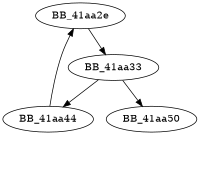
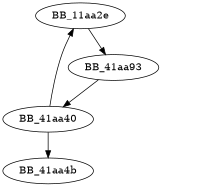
node "BB_41aa2e": label "BB_41aa2e" -> "BB_11aa2e"
node "BB_41aa33": label "BB_41aa33" -> "BB_41aa93"
node "BB_41aa44": label "BB_41aa44" -> "BB_41aa40"
node "BB_41aa50": removed
node "BB_41aa4b": added
